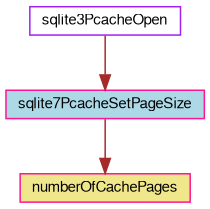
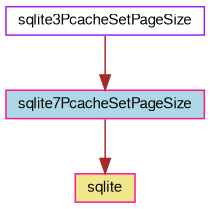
node "sqlite3PcacheOpen": label "sqlite3PcacheOpen" -> "sqlite3PcacheSetPageSize"
node "numberOfCachePages": label "numberOfCachePages" -> "sqlite"
